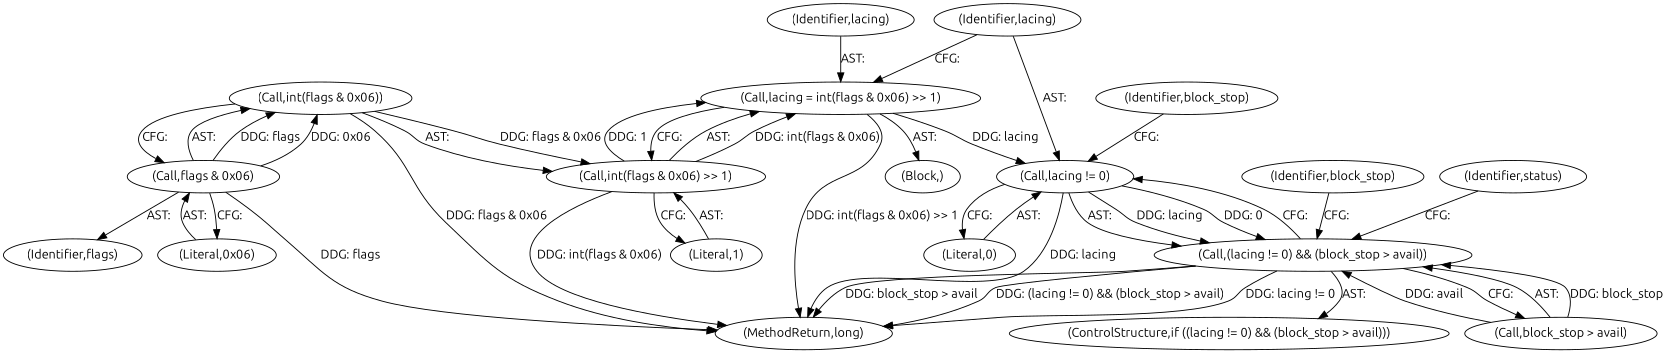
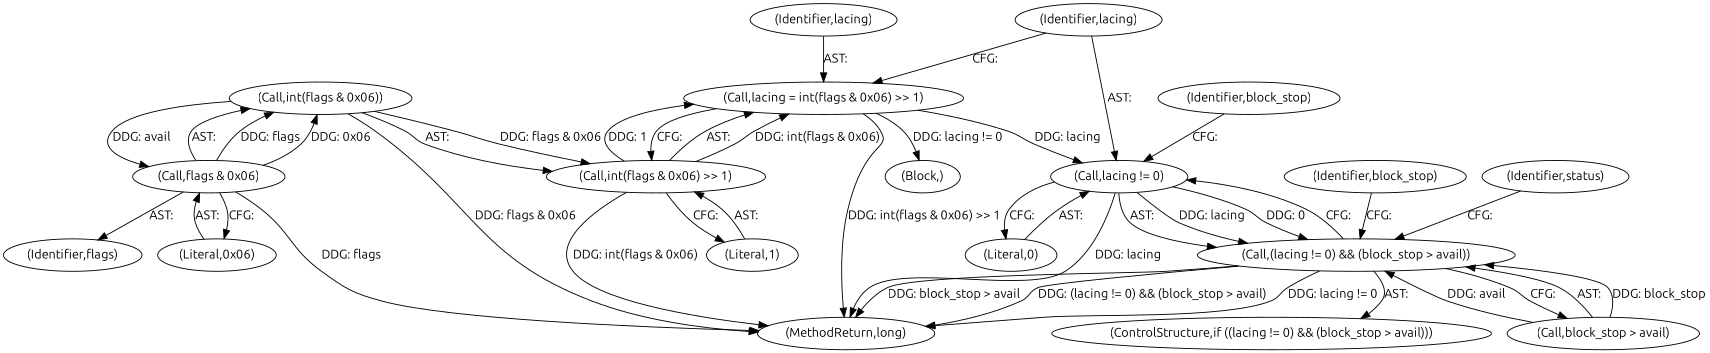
edge "(Call,int(flags & 0x06))" -> "(Call,flags & 0x06)": label "CFG: " -> "DDG: avail"
edge "(Call,lacing = int(flags & 0x06) >> 1)" -> "(Block,)": label "AST: " -> "DDG: lacing != 0"
